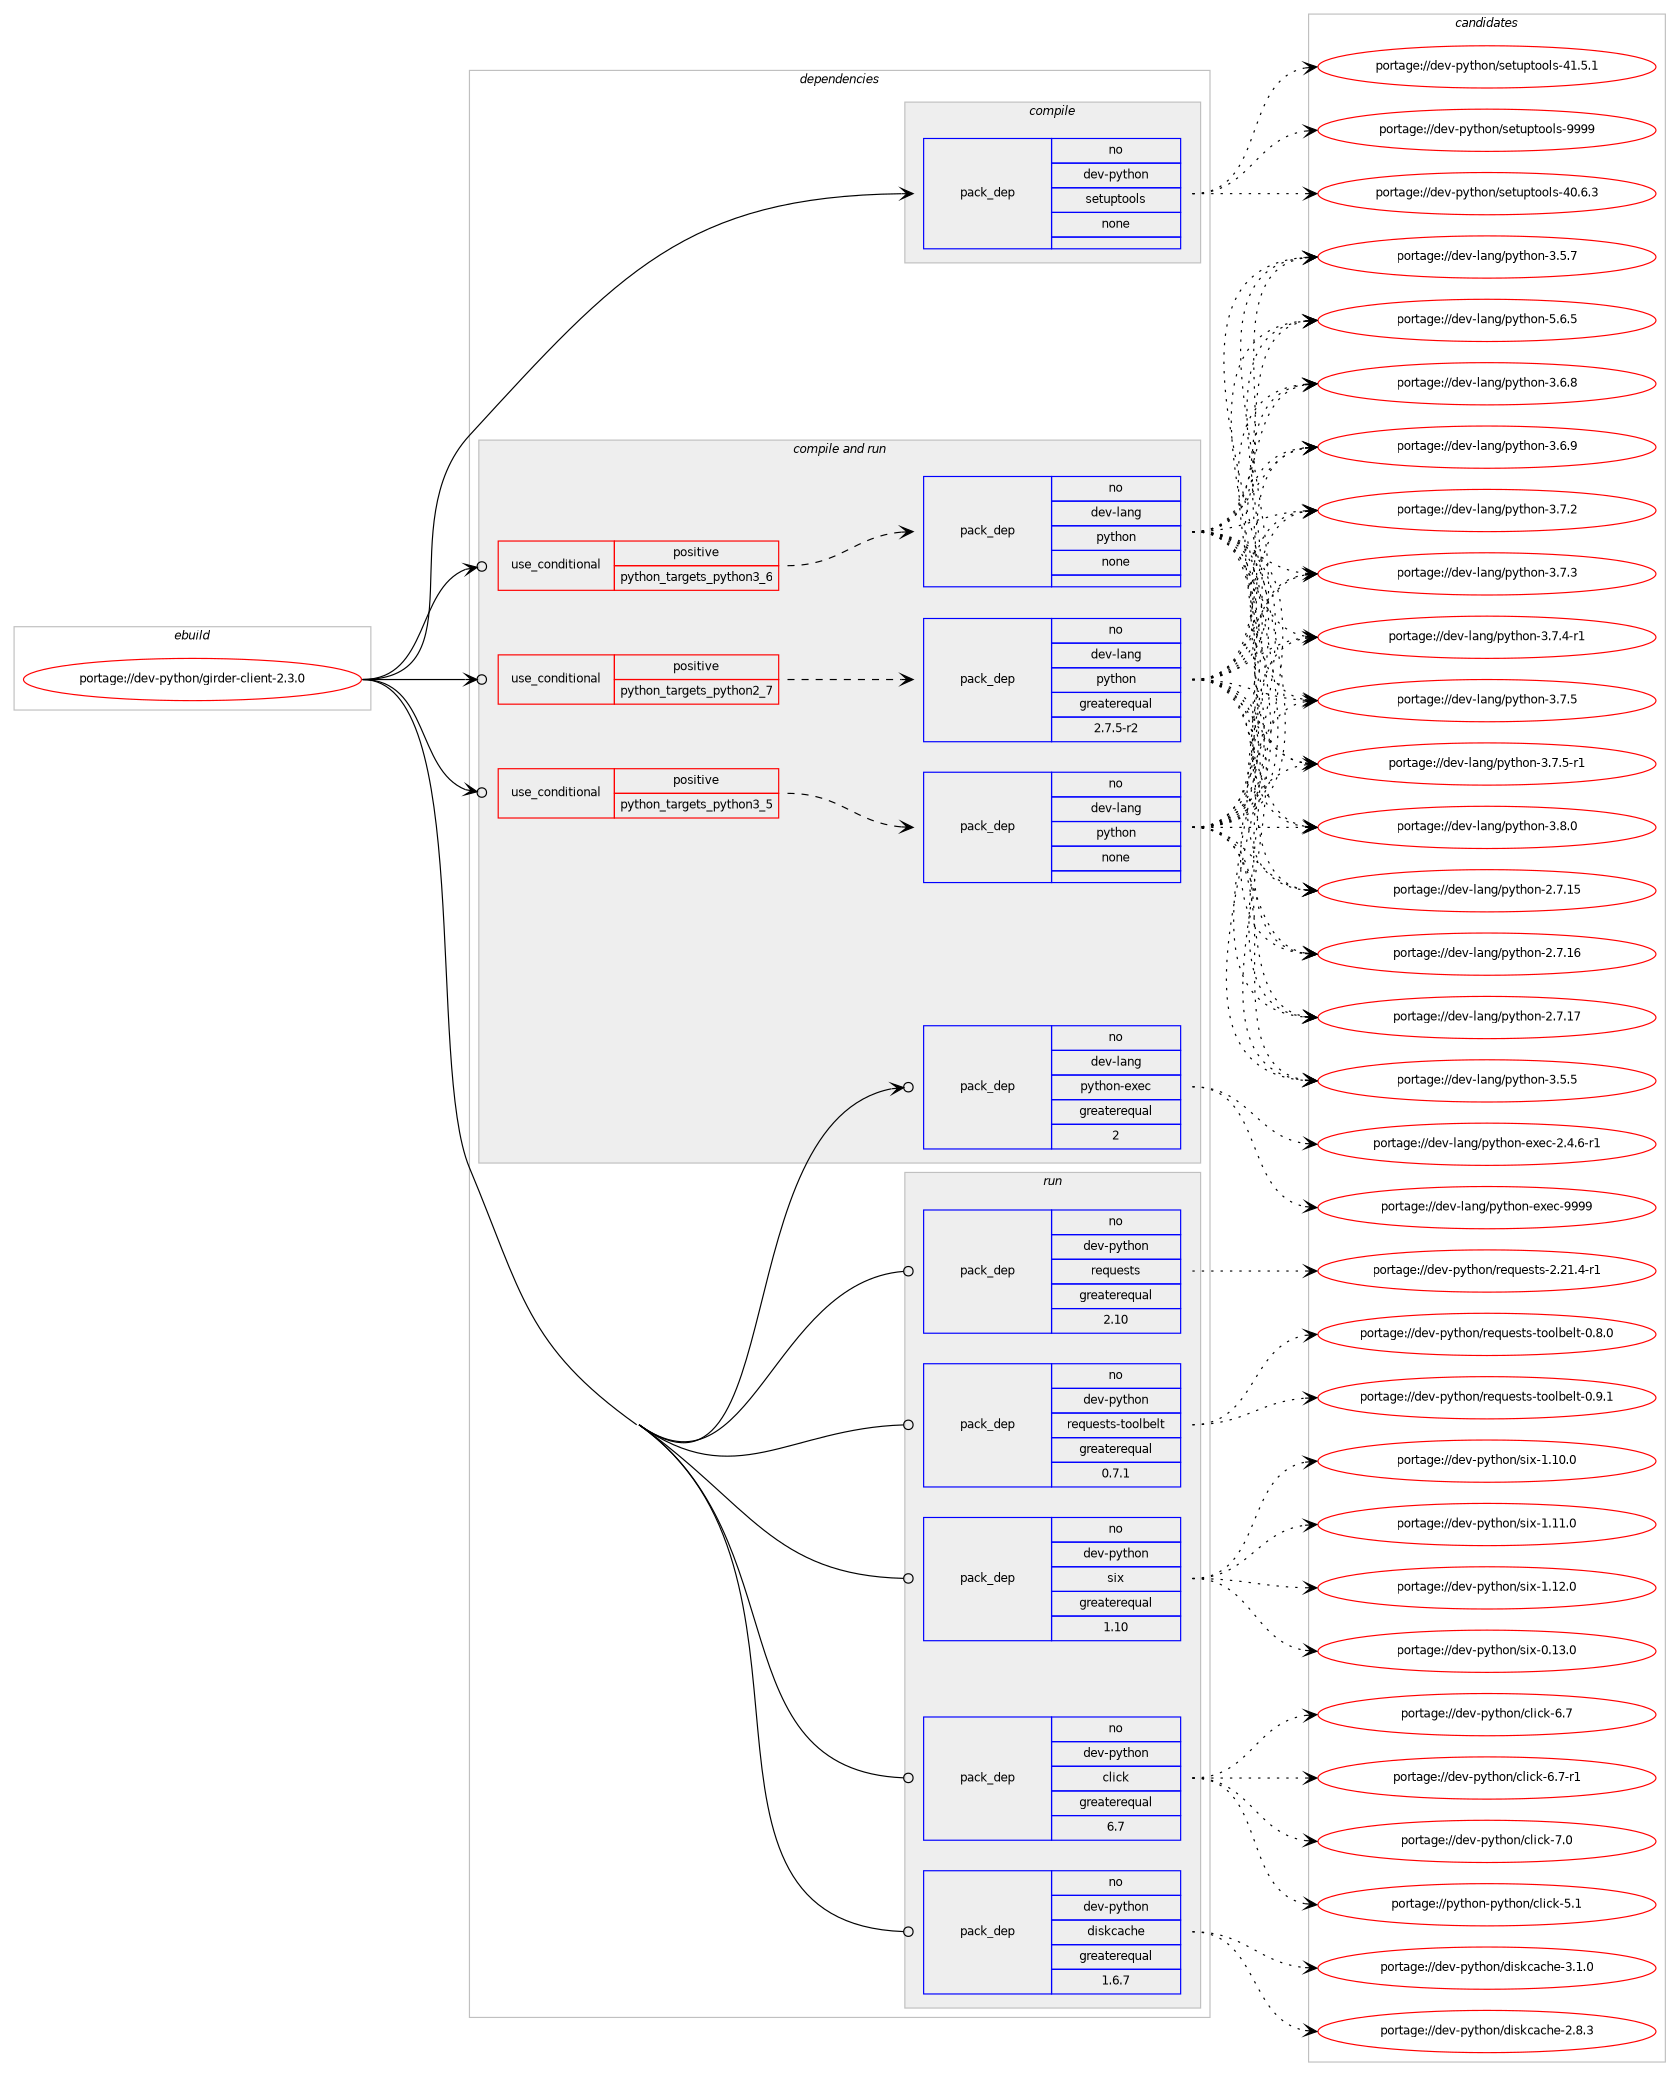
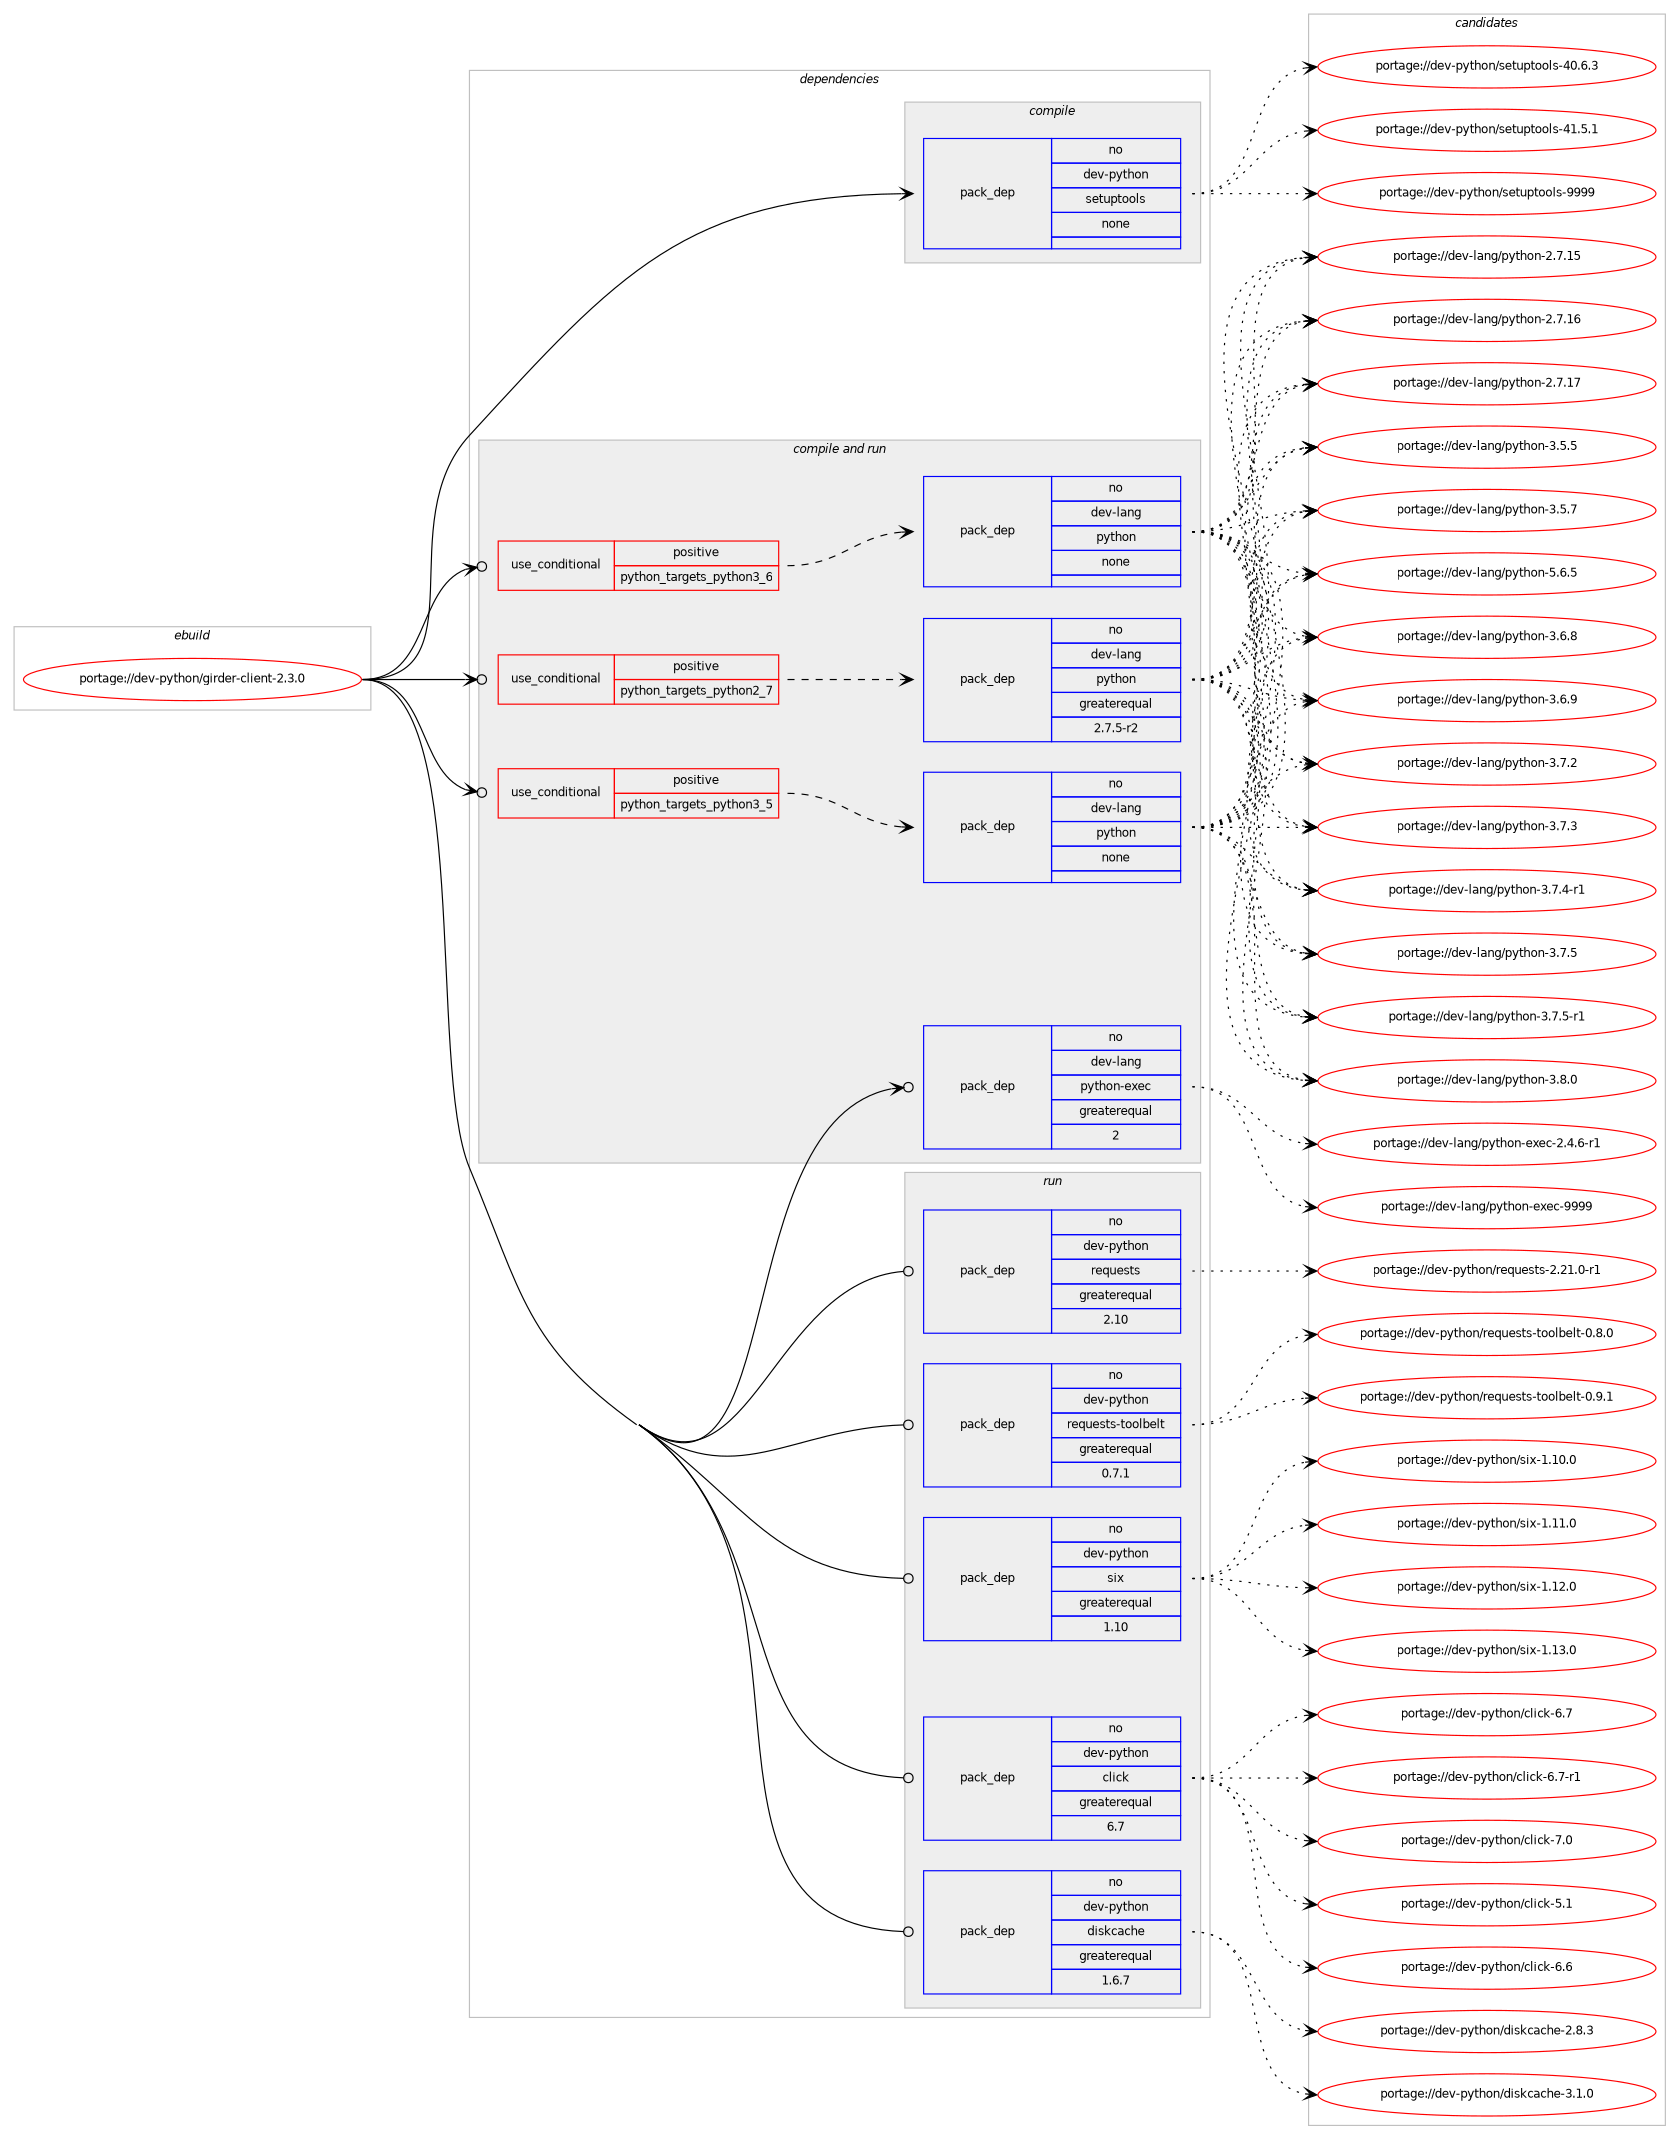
node "portage://dev-python/requests-2.21.4-r1": label "portage://dev-python/requests-2.21.4-r1" -> "portage://dev-python/requests-2.21.0-r1"
node "portage://dev-python/six-0.13.0": label "portage://dev-python/six-0.13.0" -> "portage://dev-python/six-1.13.0"
node "portage://python-python/click-5.1": label "portage://python-python/click-5.1" -> "portage://dev-python/click-5.1"
node "portage://dev-python/click-6.6": added
